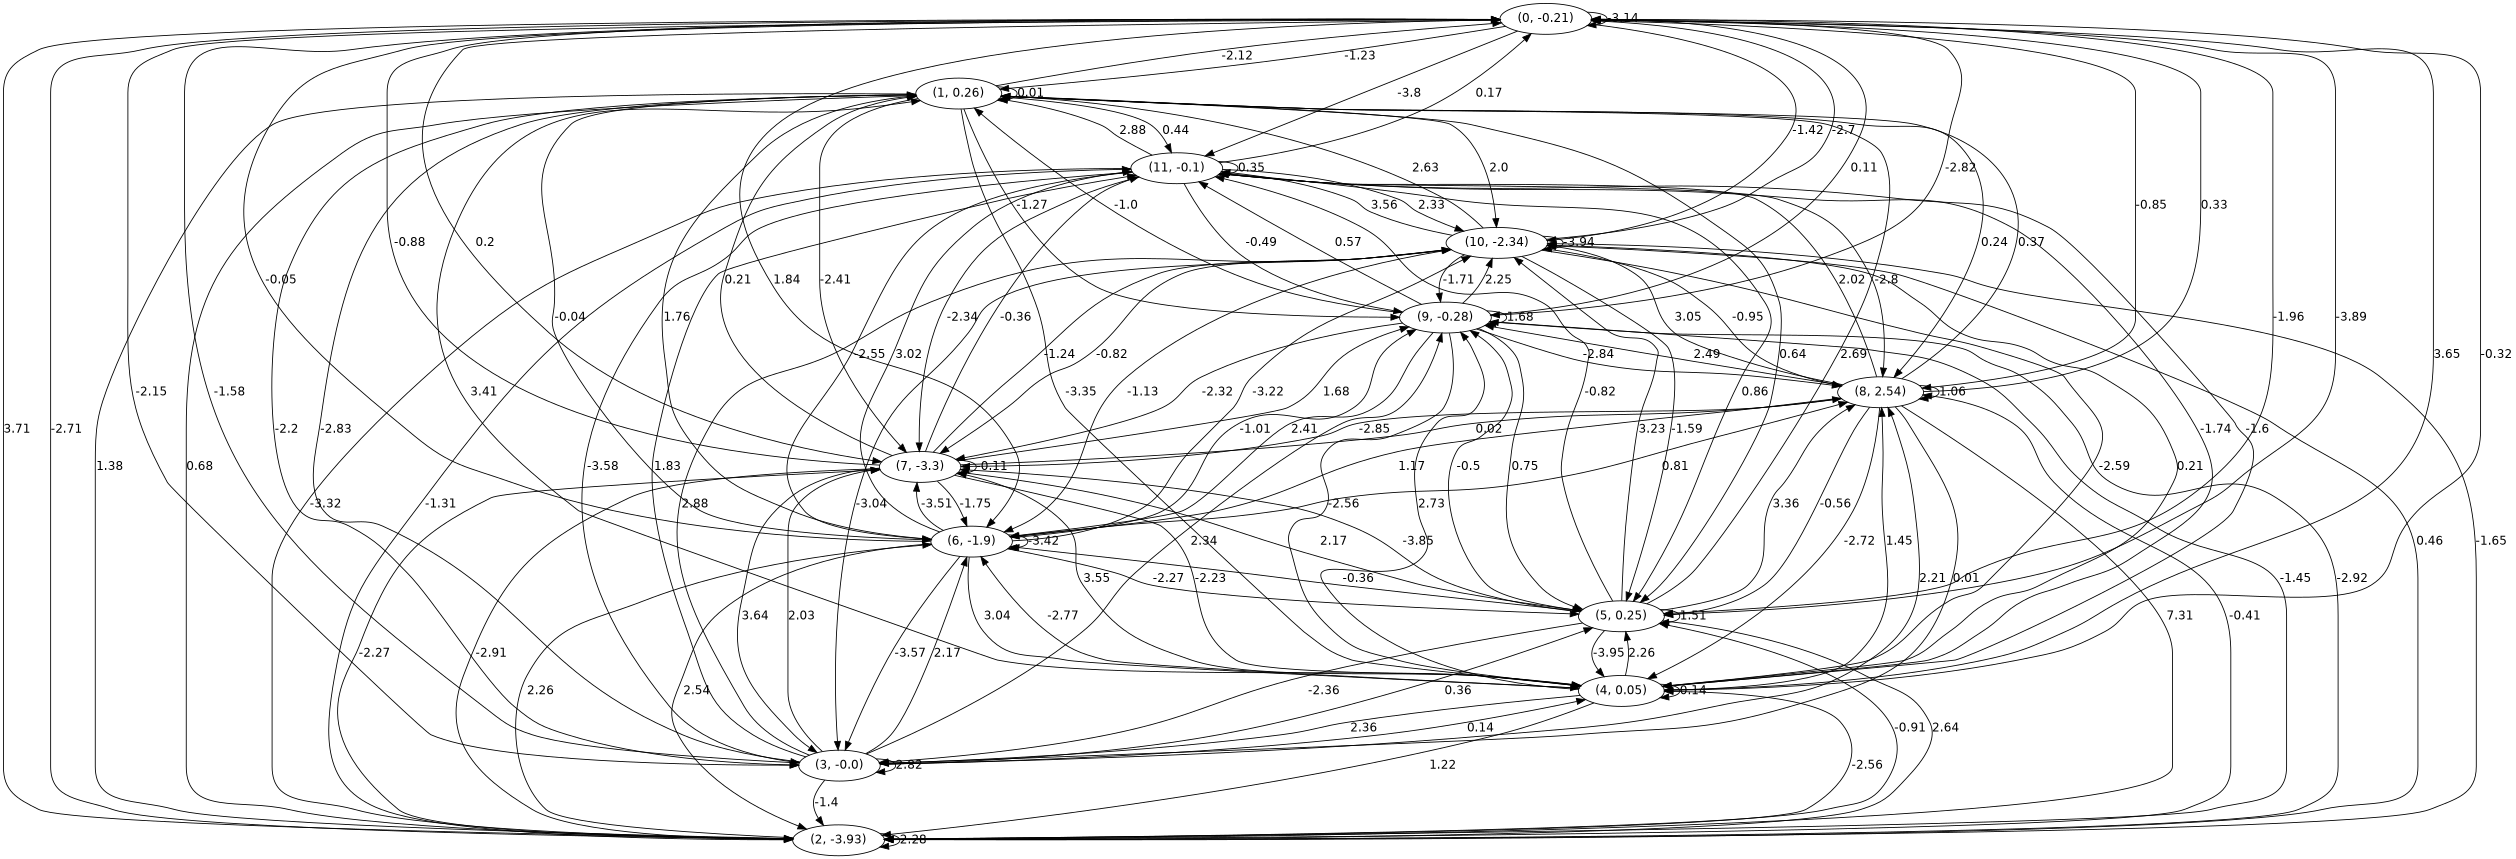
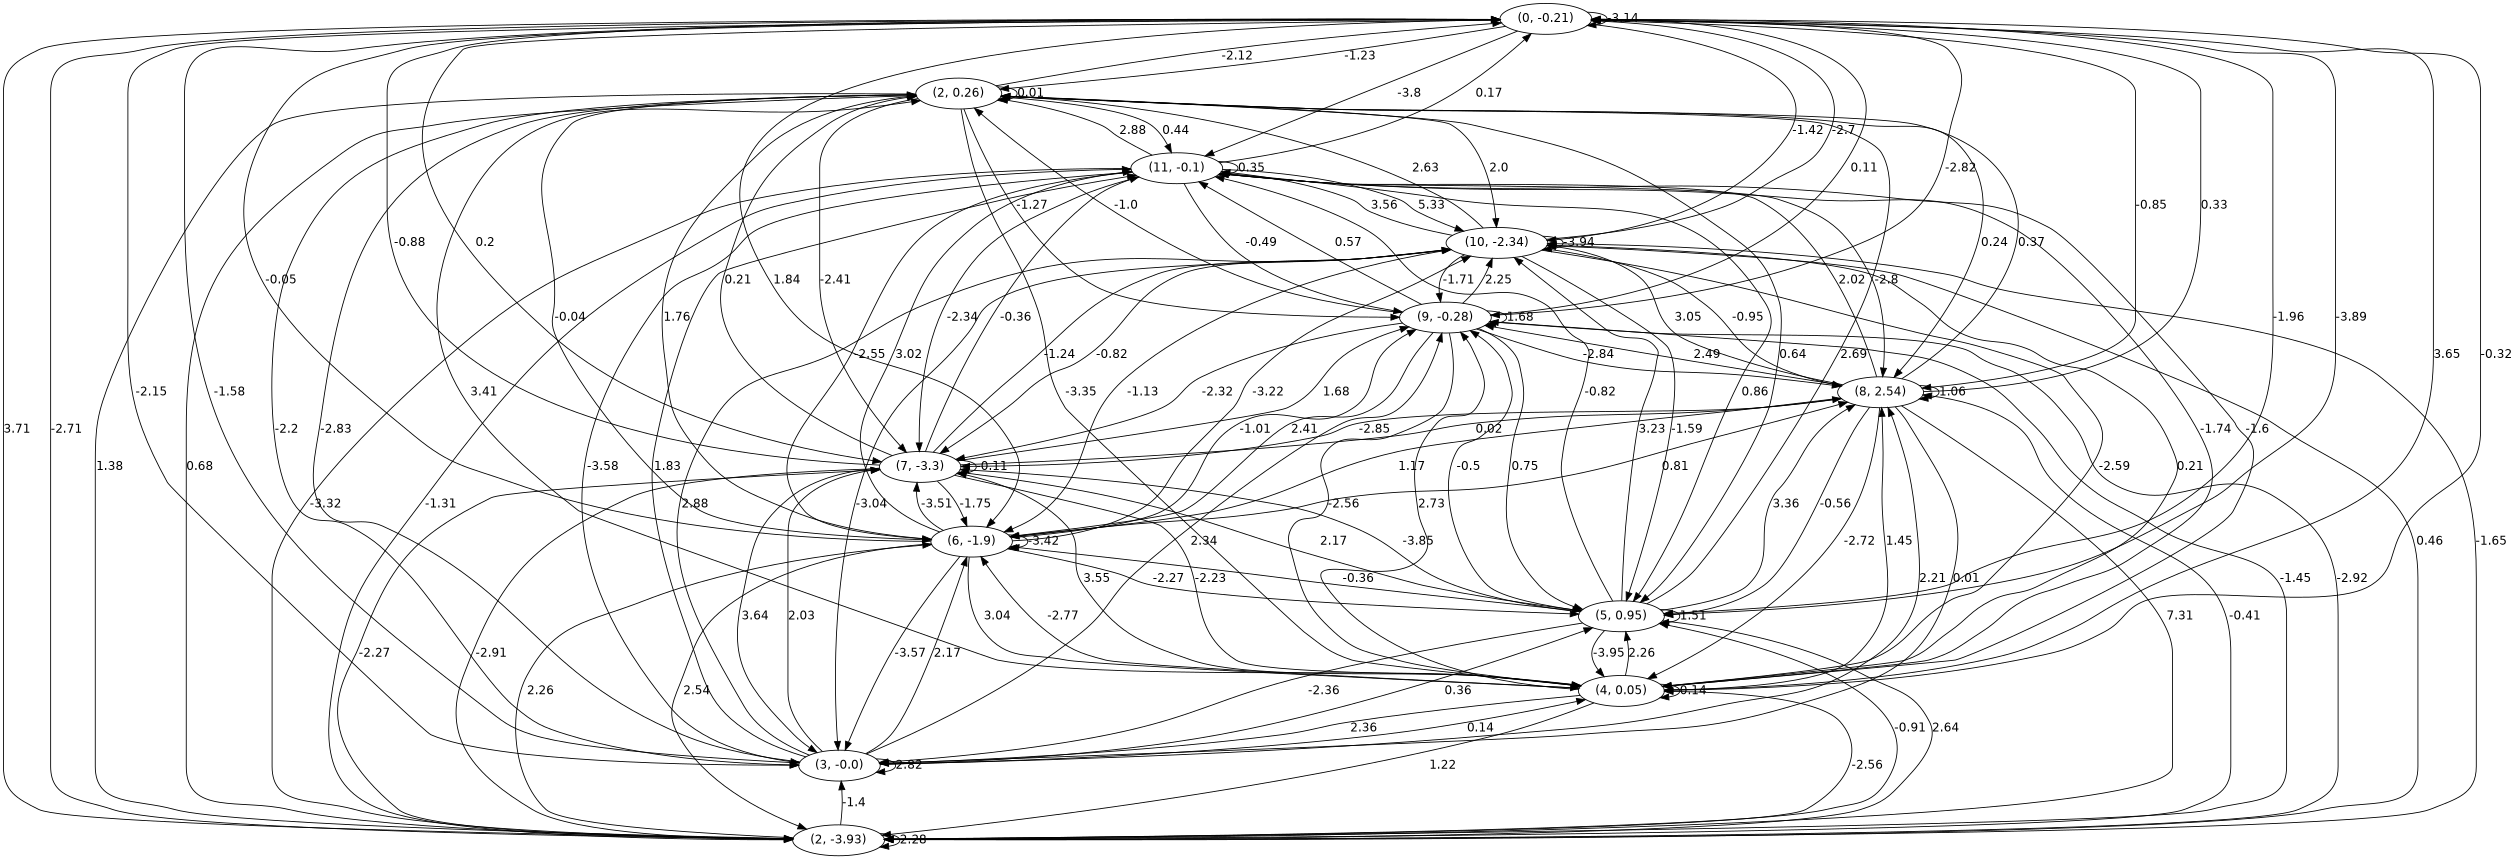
node "(1, 0.26)": label "(1, 0.26)" -> "(2, 0.26)"
edge "(11, -0.1)" -> "(10, -2.34)": label "2.33" -> "5.33"
node "(5, 0.25)": label "(5, 0.25)" -> "(5, 0.95)"
edge "(3, -0.0)" -> "(2, -3.93)": reversed
